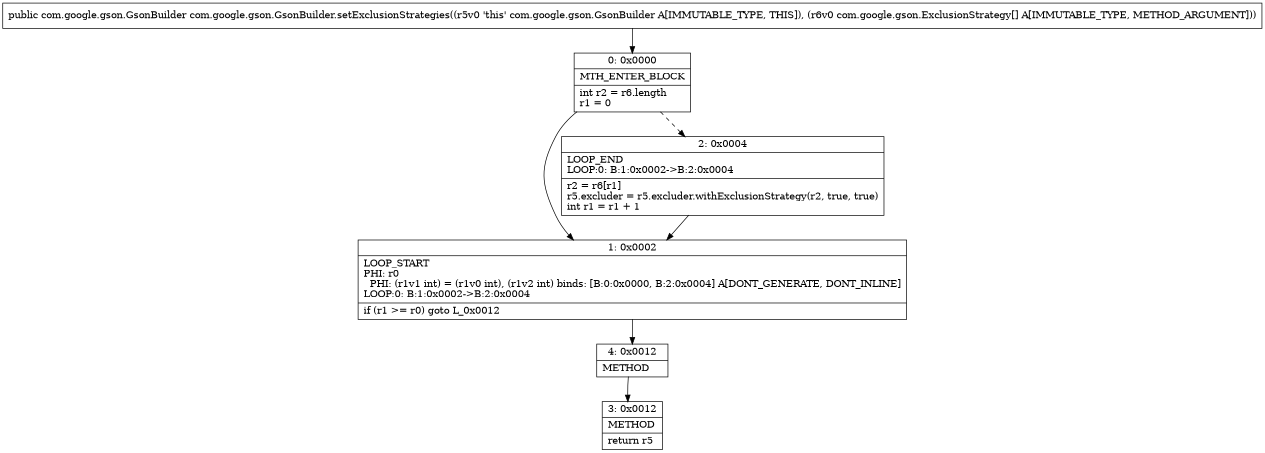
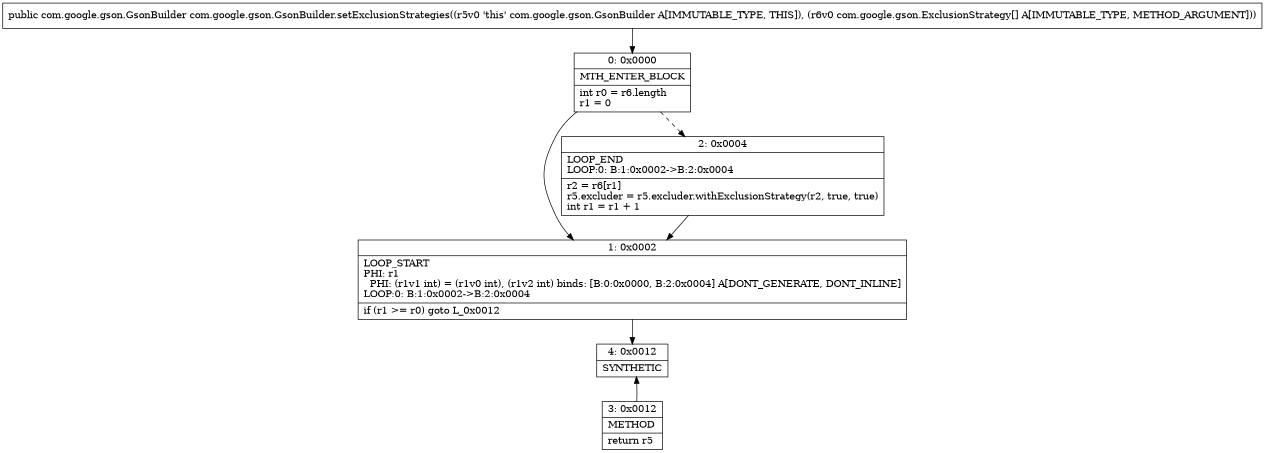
node "0: 0x0000": text "int r2 = r6.length" -> "int r0 = r6.length"
node "1: 0x0002": text "PHI: r0" -> "PHI: r1"
node "4: 0x0012": text "METHOD" -> "SYNTHETIC"
edge "4: 0x0012" -> "3: 0x0012": reversed
